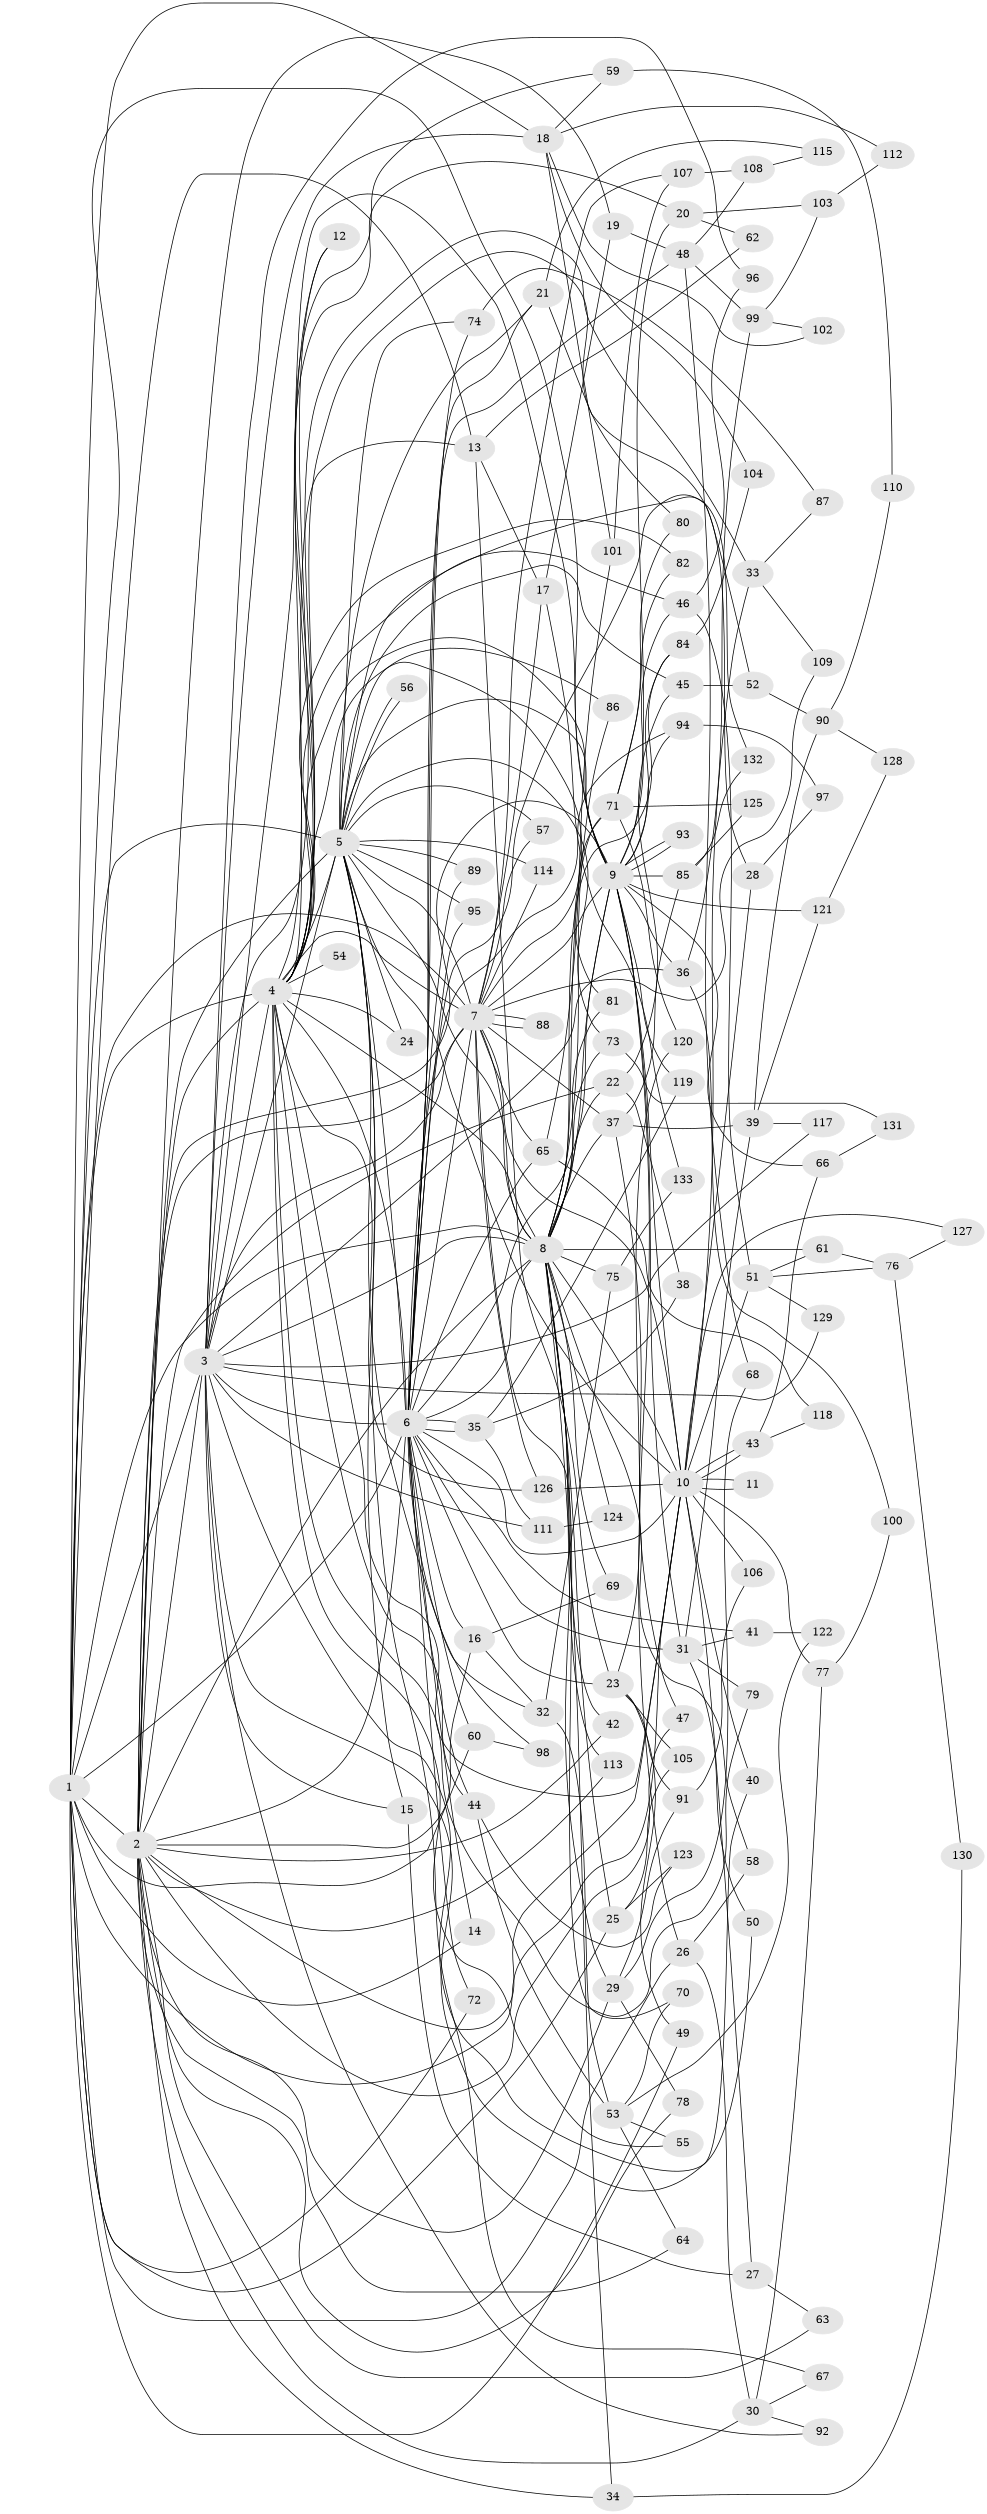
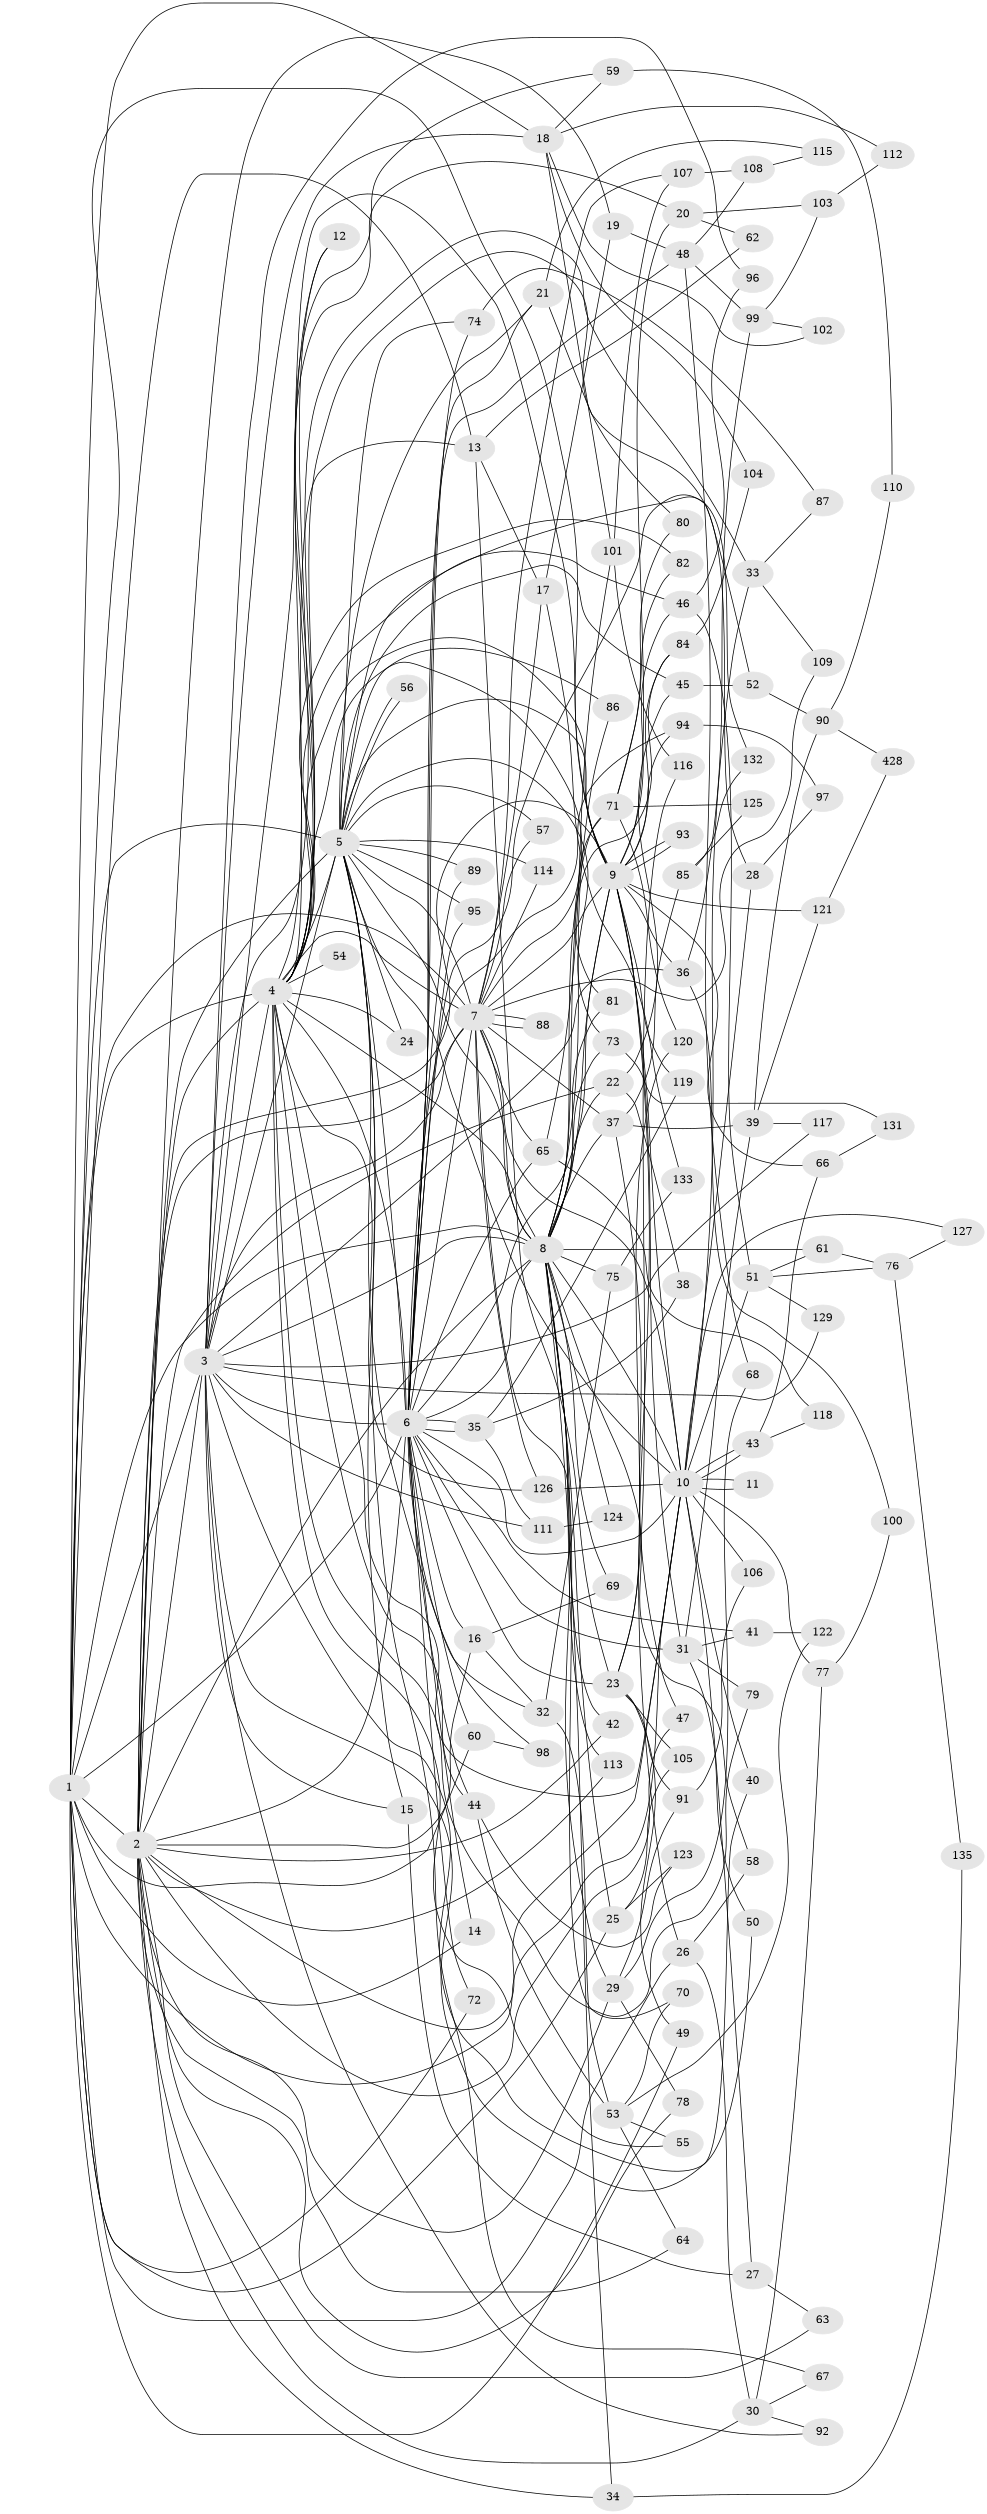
node "128": label "128" -> "428"
node "116": added
edge "9" -- "85": removed
node "130": label "130" -> "135"
